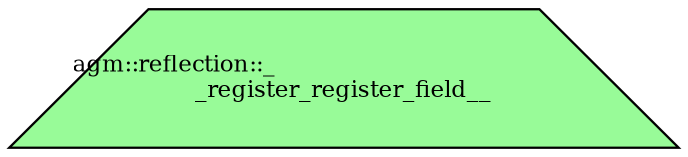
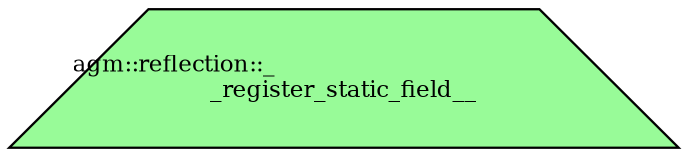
node "agm::reflection::_ _register_register_field__": label "agm::reflection::_ _register_register_field__" -> "agm::reflection::_ _register_static_field__"
